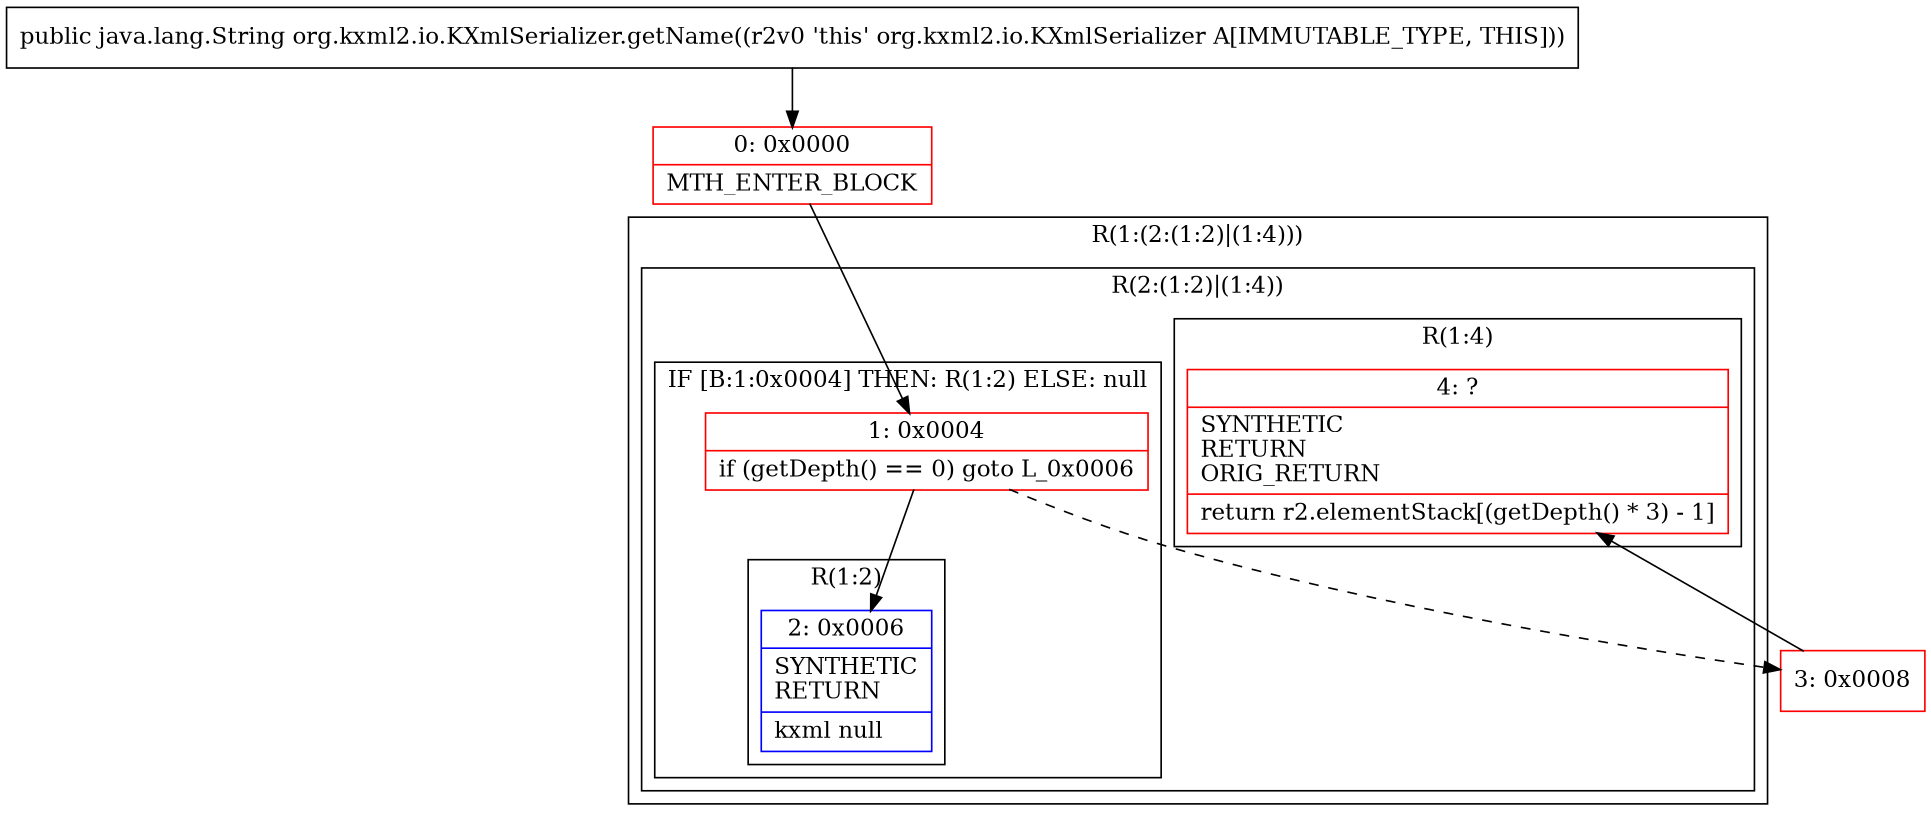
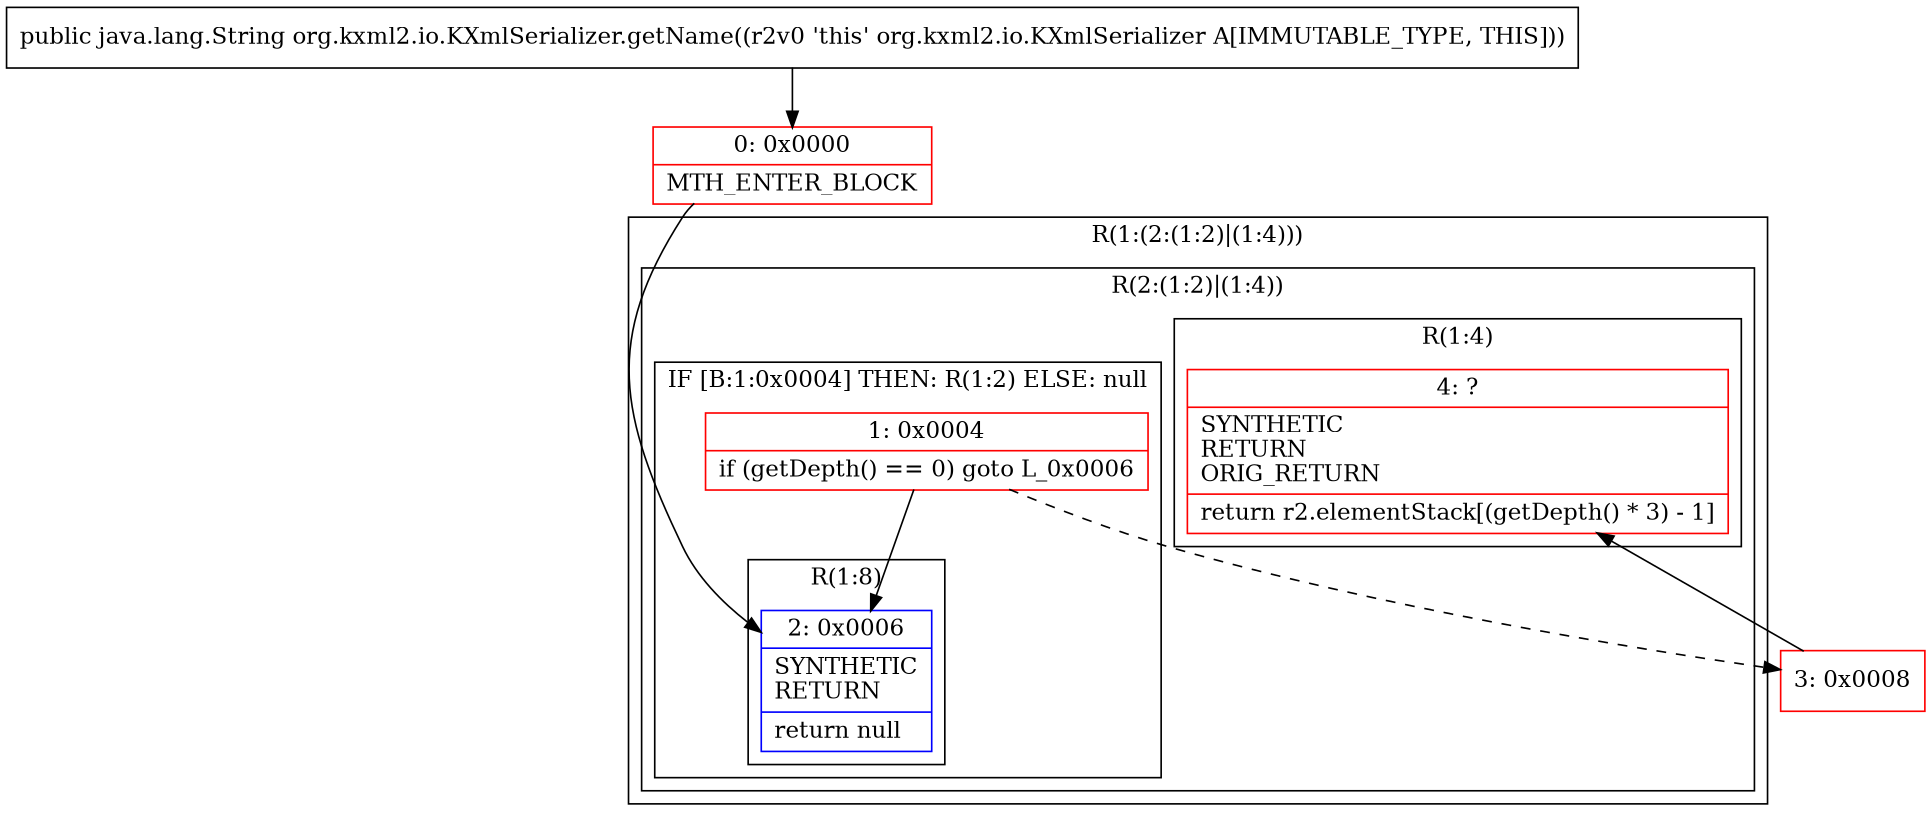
edge "0: 0x0000" -> "1: 0x0004": now "0: 0x0000" -> "2: 0x0006"
cluster "R(1:2)": label "R(1:2)" -> "R(1:8)"
node "2: 0x0006": text "kxml null" -> "return null"
